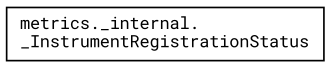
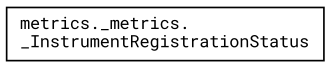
node "metrics._internal. _InstrumentRegistrationStatus": label "metrics._internal. _InstrumentRegistrationStatus" -> "metrics._metrics. _InstrumentRegistrationStatus"
